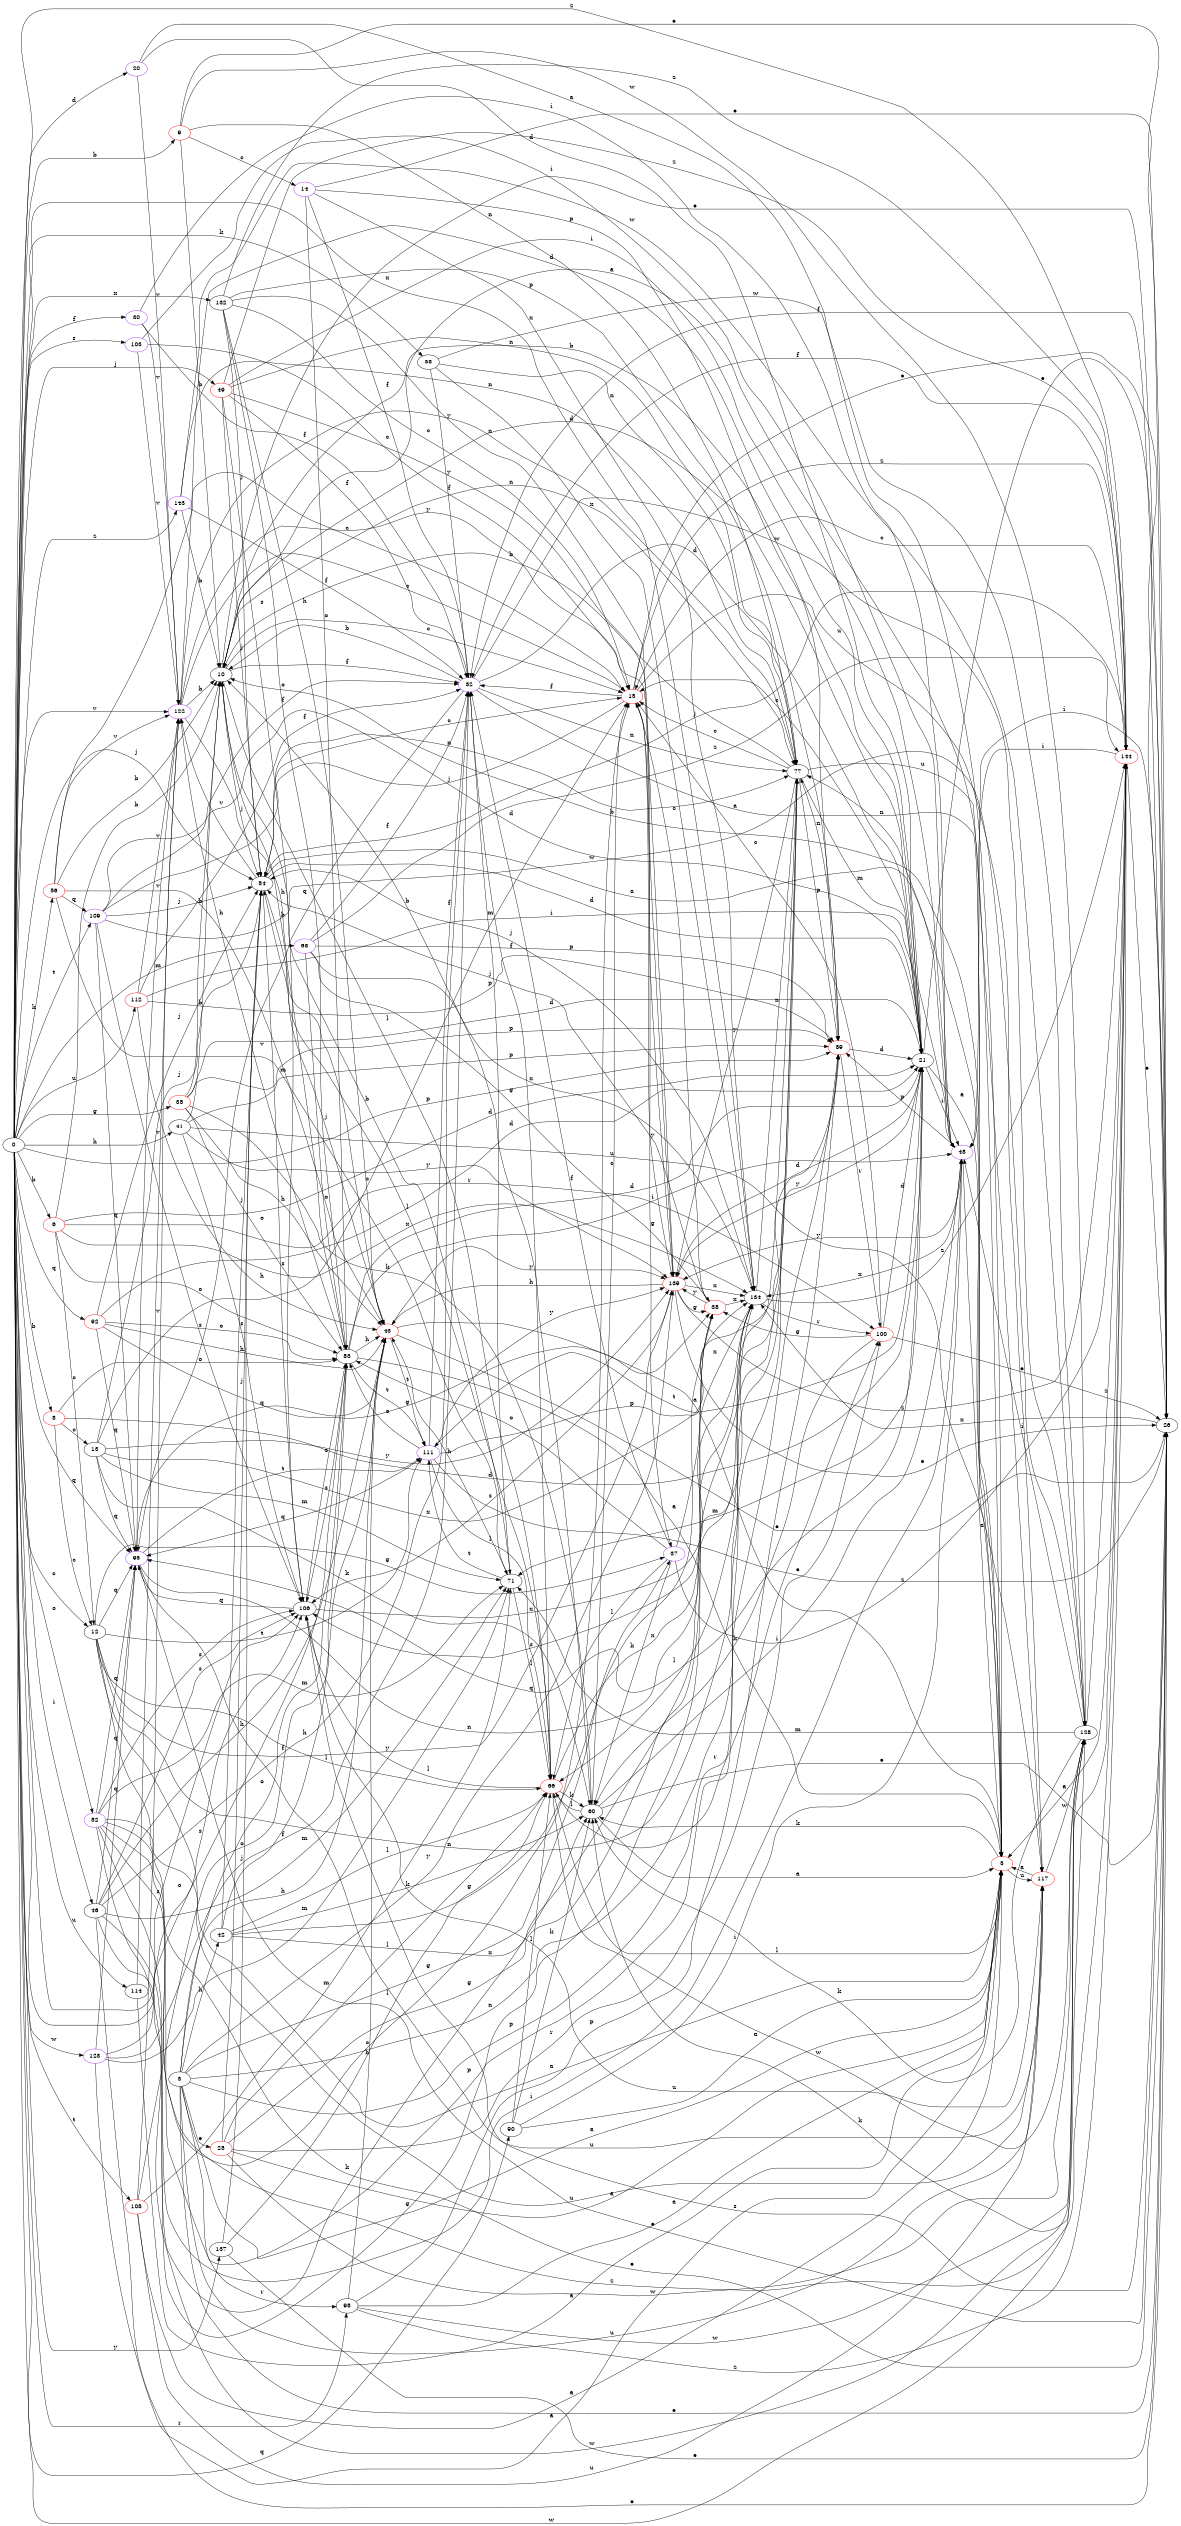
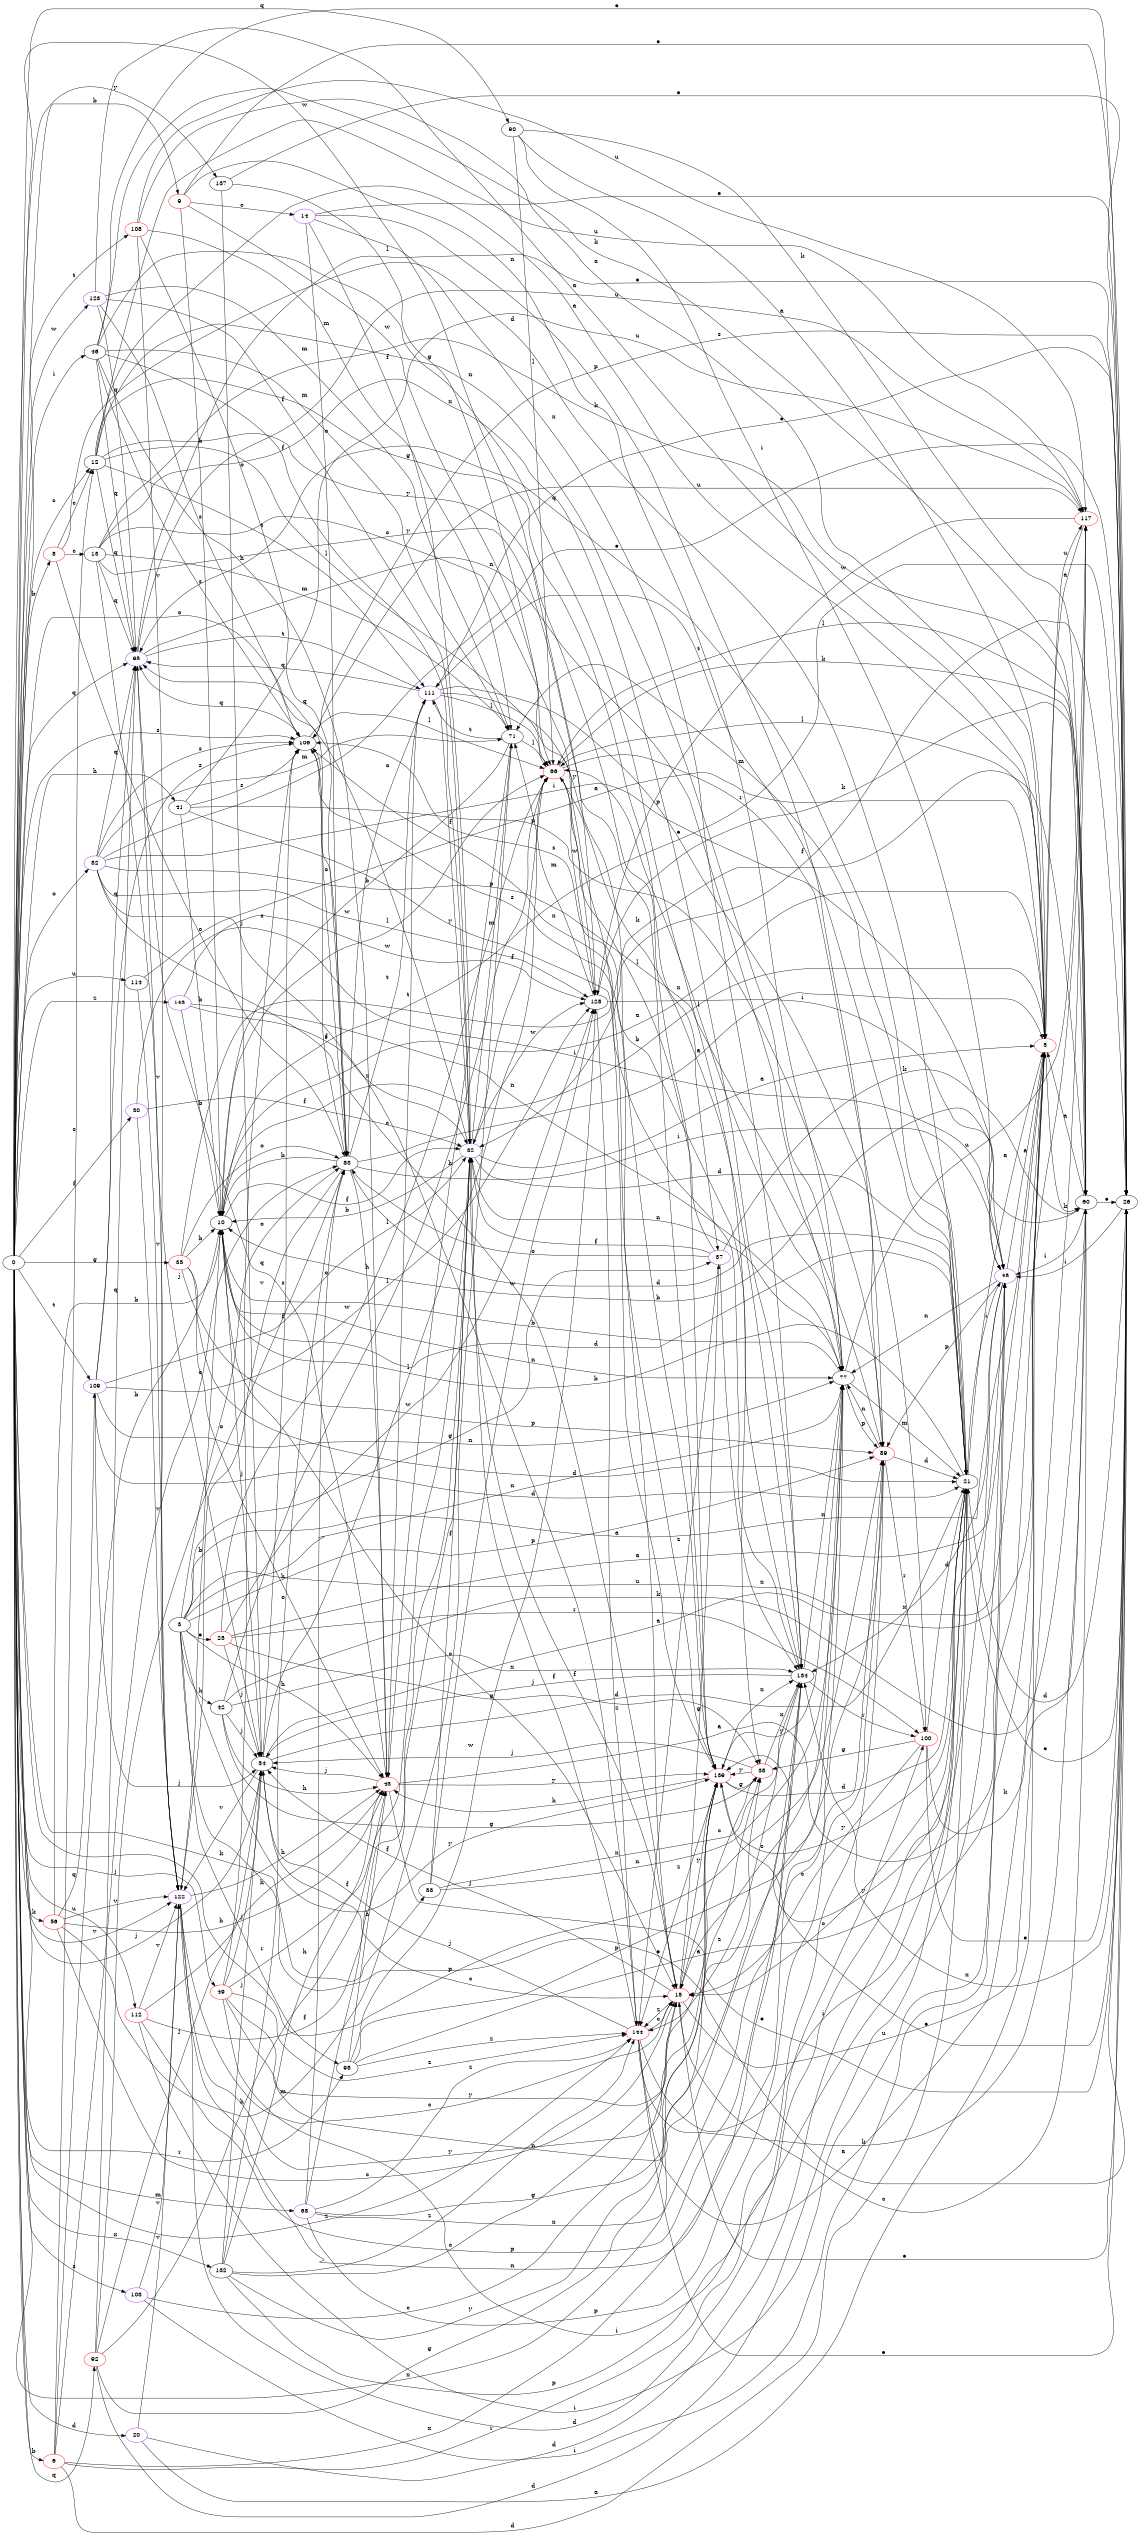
edge "26" -> "21": added, label "d"
edge "66" -> "106": reversed
